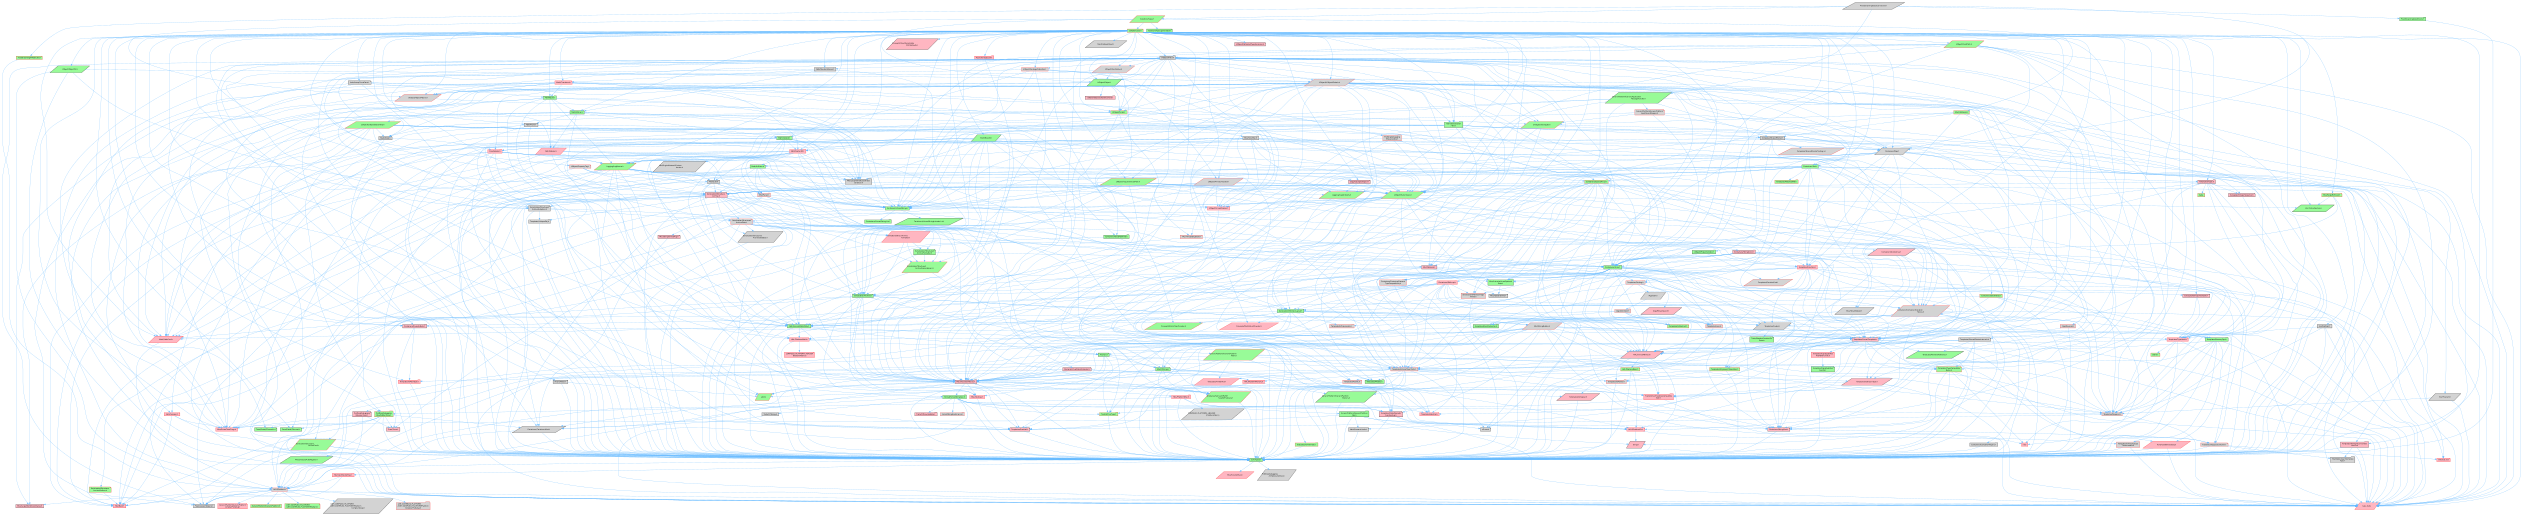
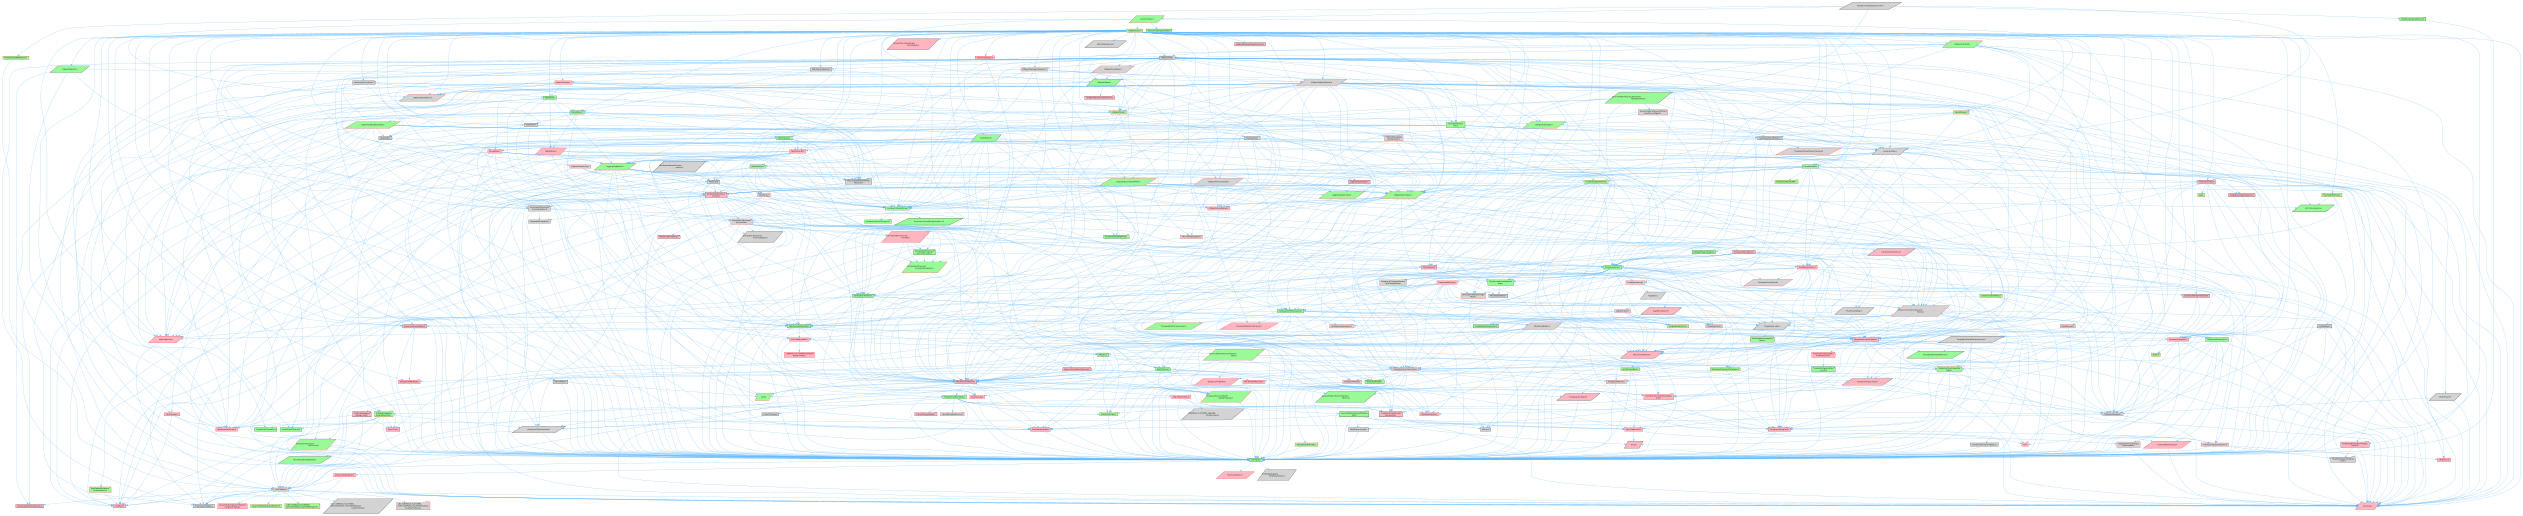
node "Templates/SharedPointerInternals.h": shape note -> parallelogram
